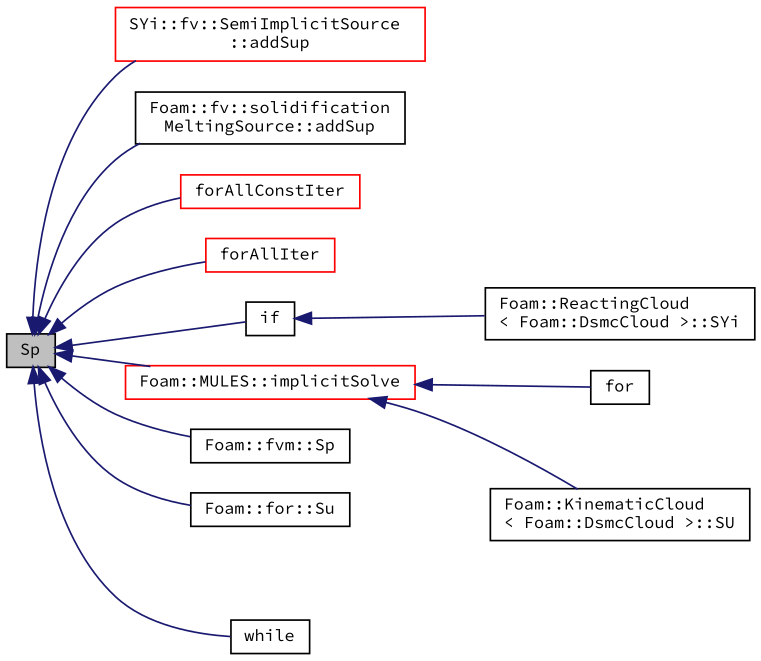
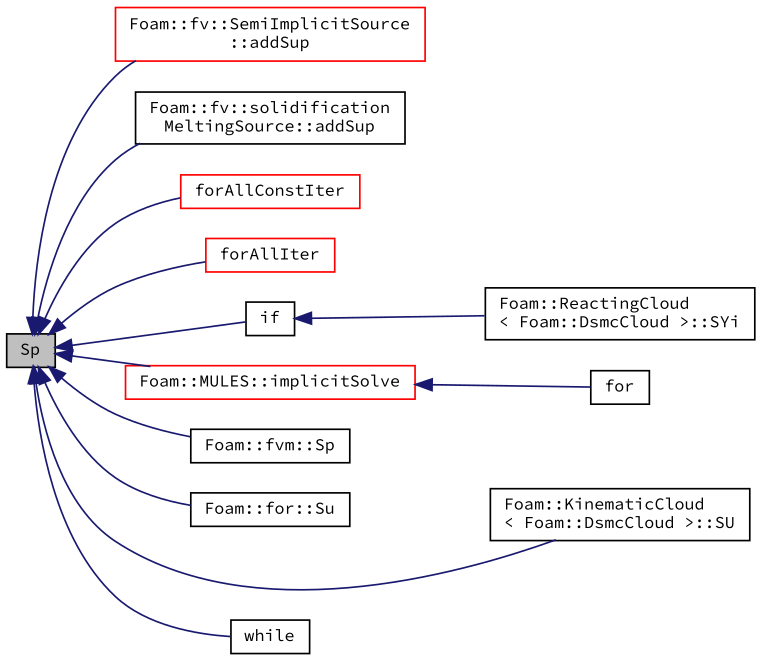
node "SYi::fv::SemiImplicitSource ::addSup": label "SYi::fv::SemiImplicitSource ::addSup" -> "Foam::fv::SemiImplicitSource ::addSup"
edge "Foam::KinematicCloud < Foam::DsmcCloud >::SU" -> "Foam::MULES::implicitSolve": now "Foam::KinematicCloud < Foam::DsmcCloud >::SU" -> "Sp"
